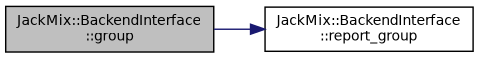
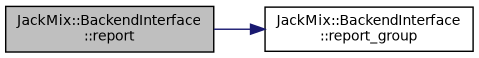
node "JackMix::BackendInterface ::group": label "JackMix::BackendInterface ::group" -> "JackMix::BackendInterface ::report"
